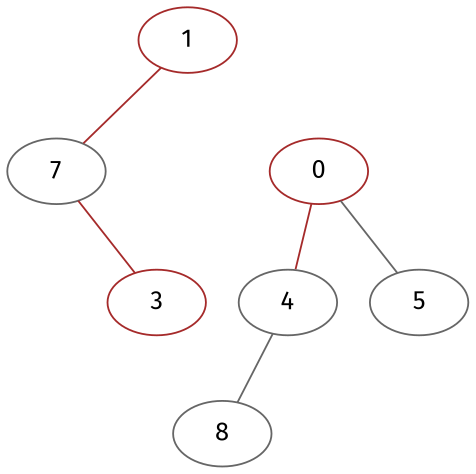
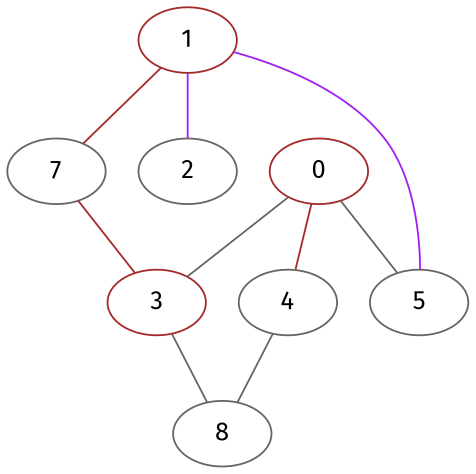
edge "1" -- "5": added
node "2": added
edge "0" -- "3": added
edge "3" -- "8": added
